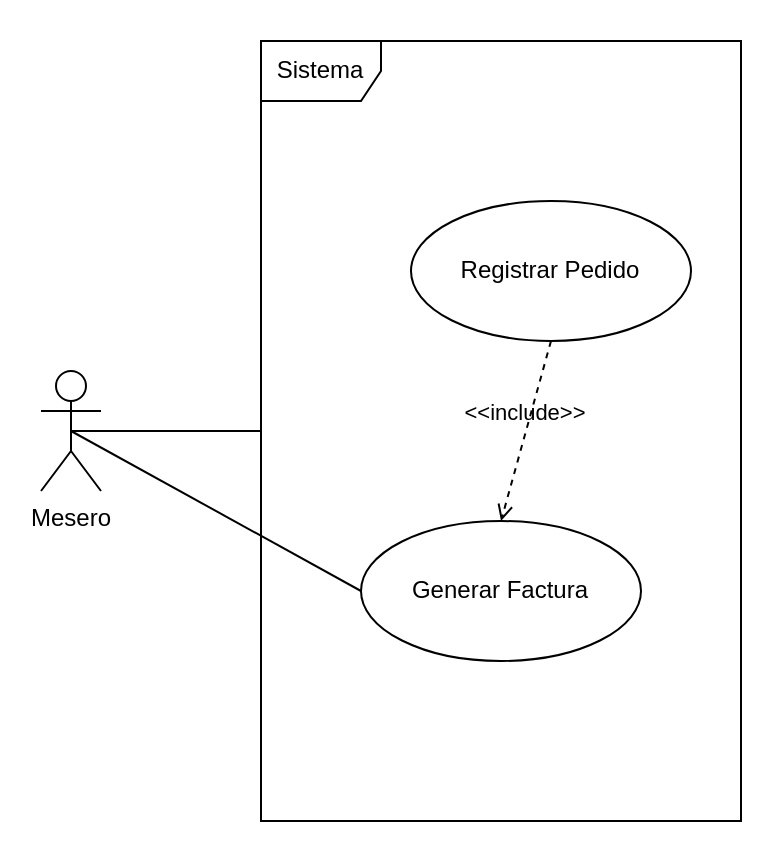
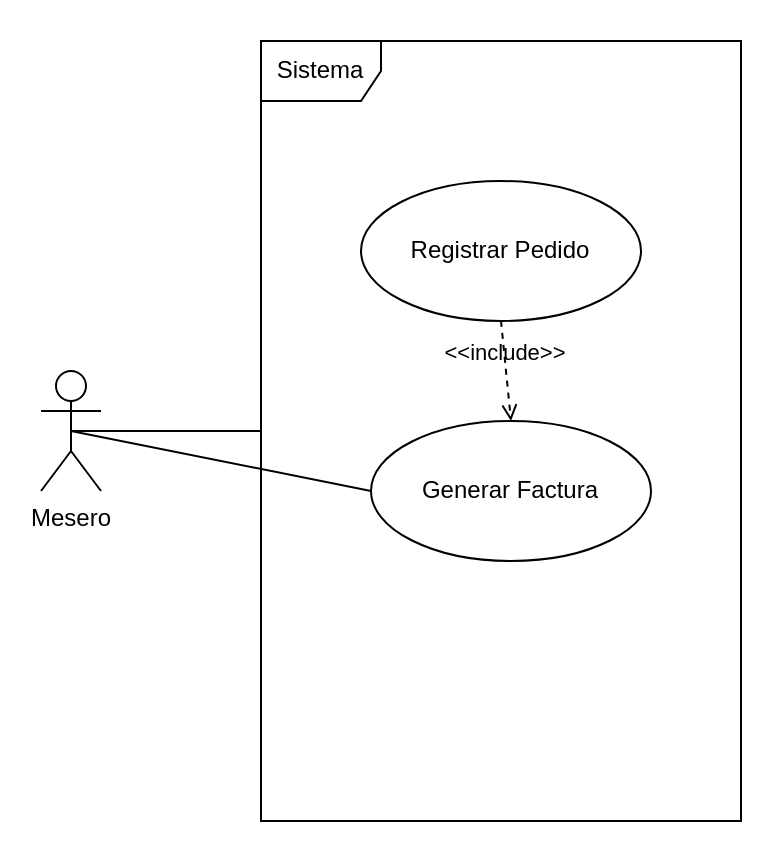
node "Registrar Pedido": moved (551, 271) -> (501, 251)
node "Generar Factura": moved (501, 591) -> (511, 491)
